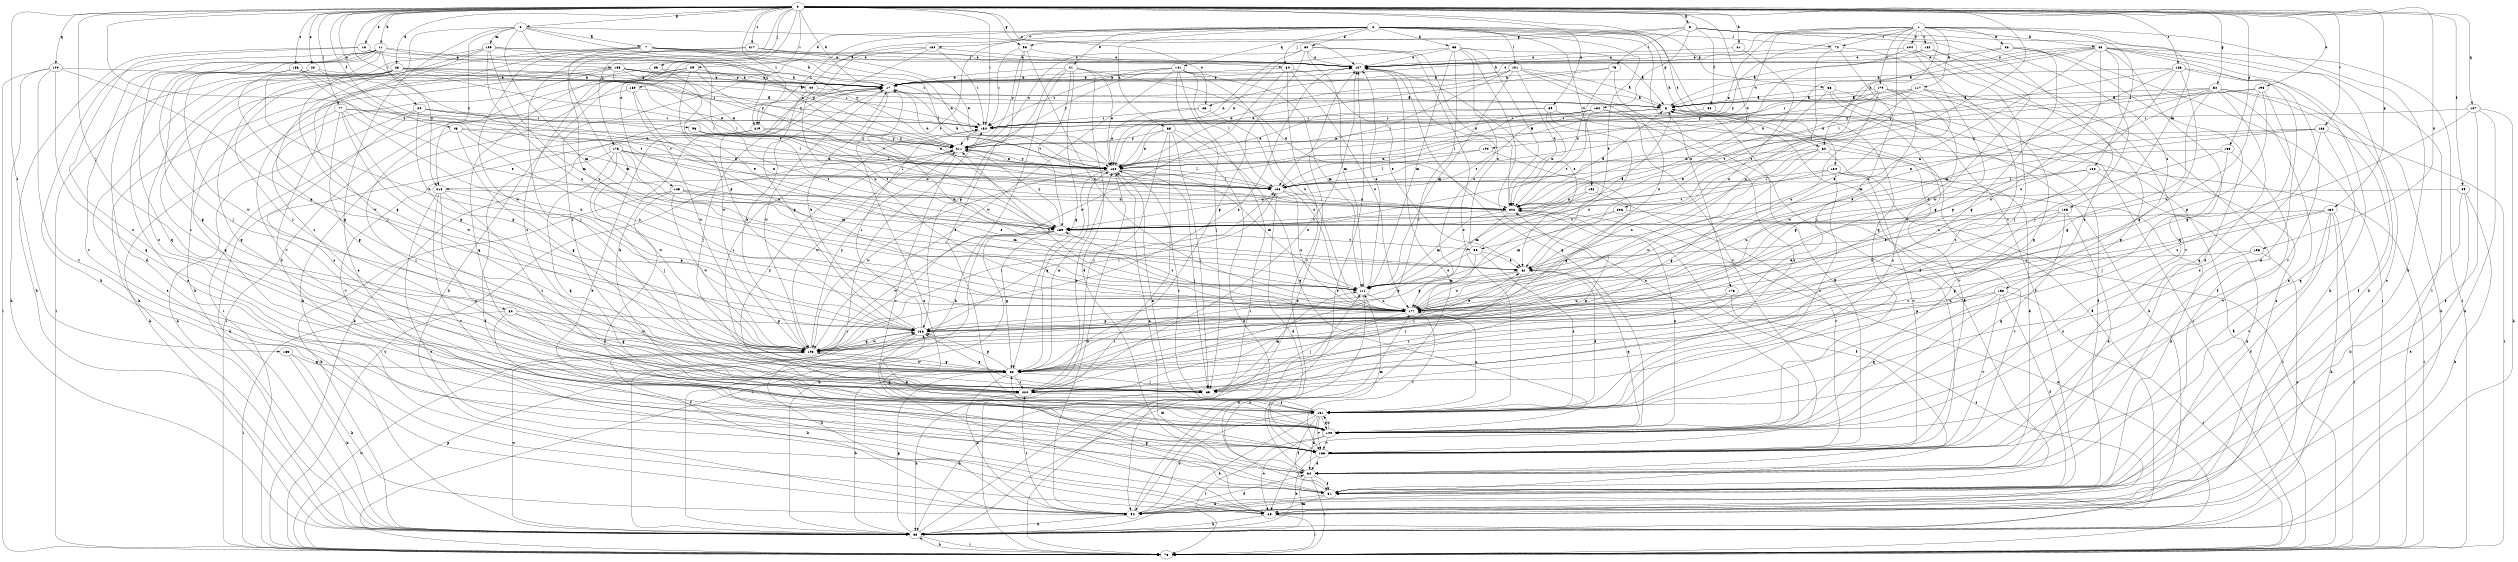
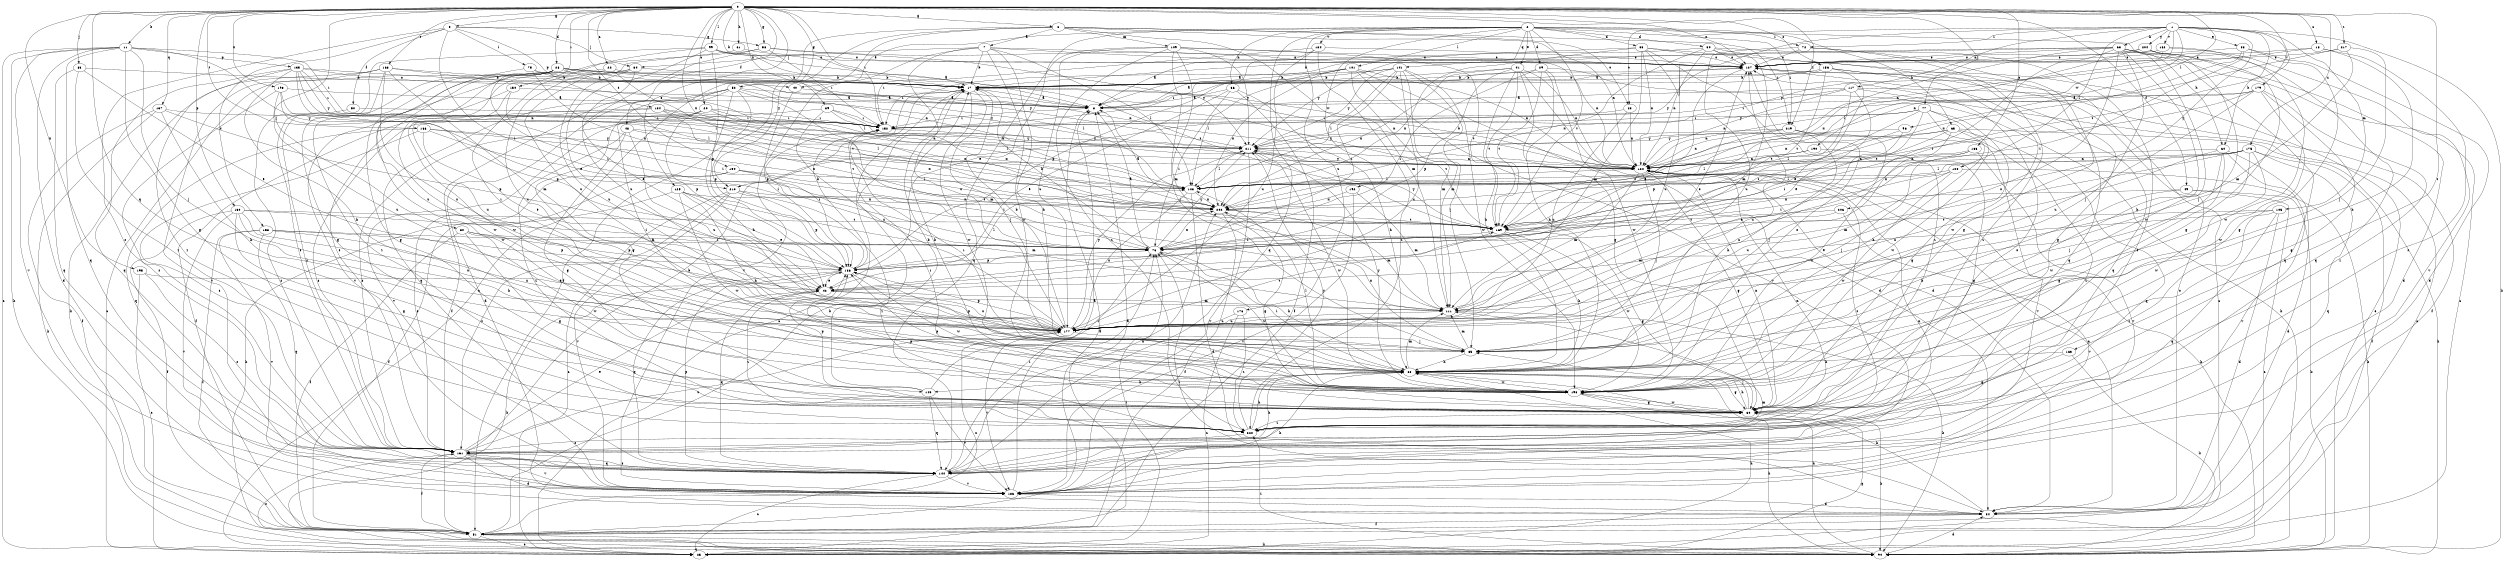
edge "120" -> "193": now "219" -> "193"
edge "169" -> "99": reversed
edge "140" -> "68": reversed
